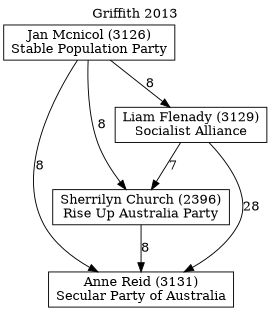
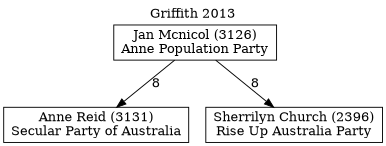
node "Jan Mcnicol (3126) Stable Population Party": label "Jan Mcnicol (3126) Stable Population Party" -> "Jan Mcnicol (3126) Anne Population Party"
node "Liam Flenady (3129) Socialist Alliance": removed
edge "Sherrilyn Church (2396) Rise Up Australia Party" -> "Anne Reid (3131) Secular Party of Australia": removed, label "8"
